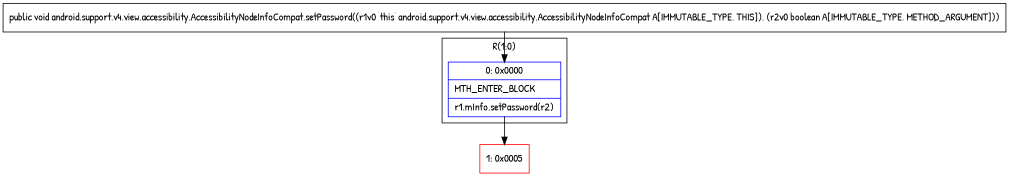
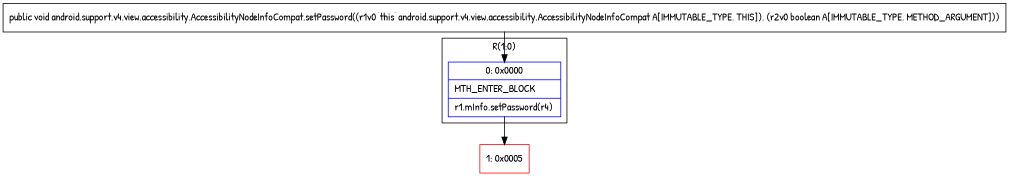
node "0: 0x0000": text "r1.mInfo.setPassword(r2)" -> "r1.mInfo.setPassword(r4)"
